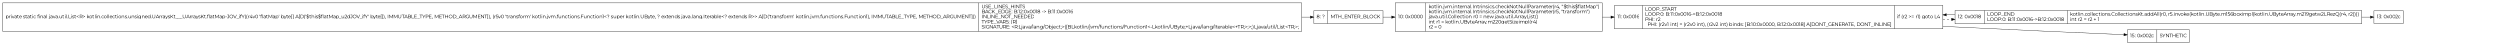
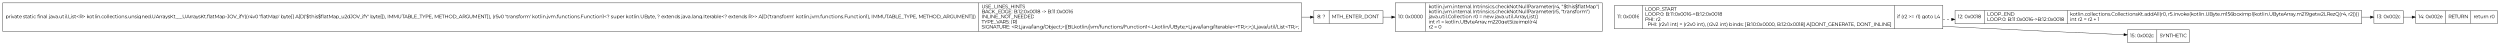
edge "12: 0x0018" -> "11: 0x0016": removed
node "8: ?": text "MTH_ENTER_BLOCK" -> "MTH_ENTER_DONT"
edge "10: 0x0000" -> "11: 0x0016": removed
node "14: 0x002e": added
